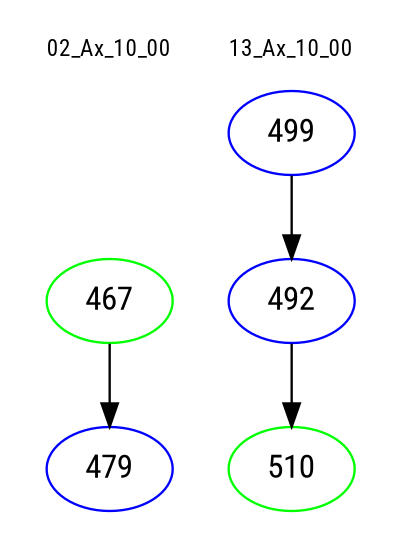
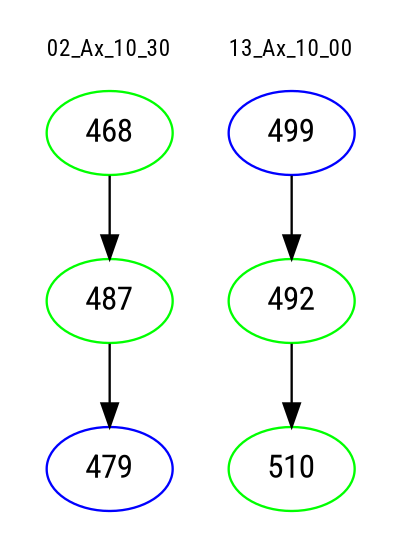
cluster "02_Ax_10_00": label "02_Ax_10_00" -> "02_Ax_10_30"
node "468": added
node "467": label "467" -> "487"
node "492": color blue -> green
